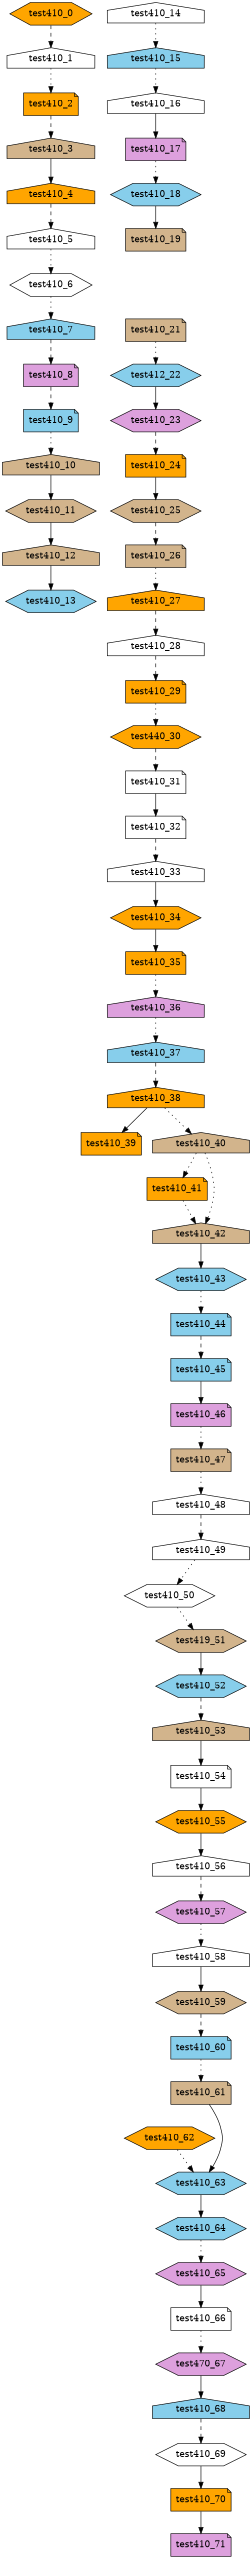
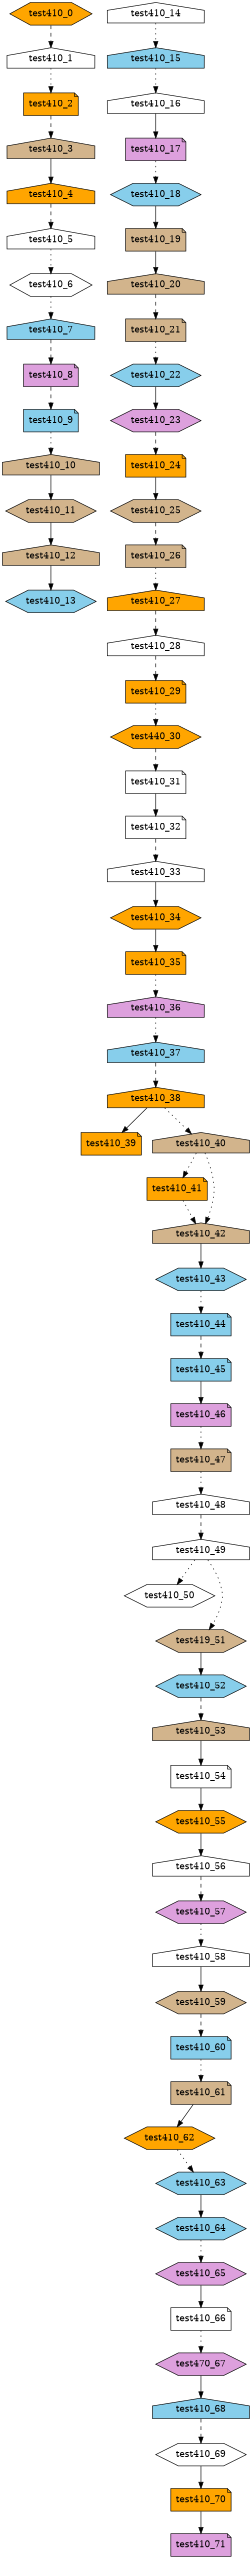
node "test410_20": added
node "test412_22": label "test412_22" -> "test410_22"
edge "test410_50" -> "test419_51": now "test410_49" -> "test419_51"
edge "test410_61" -> "test410_63": now "test410_61" -> "test410_62"
